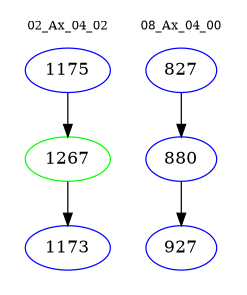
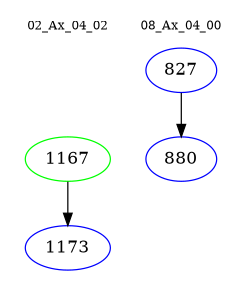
node "1175": removed
node "1267": label "1267" -> "1167"
node "927": removed
